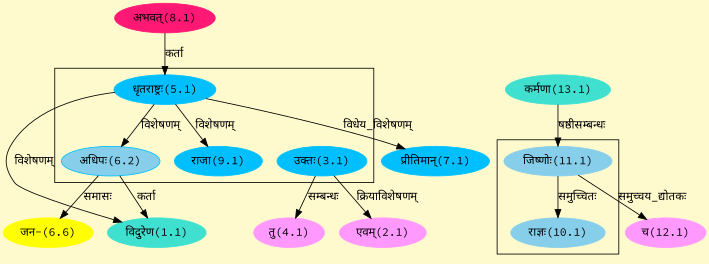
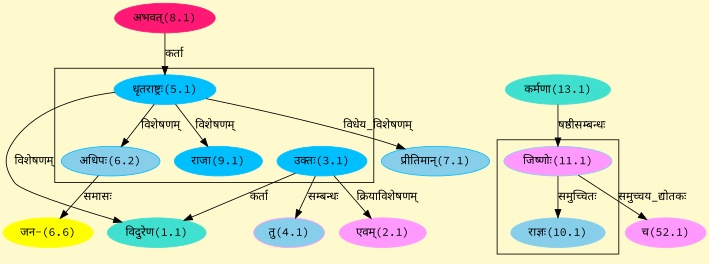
node "प्रीतिमान्(7.1)": fillcolor #00bfff -> #87ceeb
node "जिष्णोः(11.1)": fillcolor #87ceeb -> #ff99ff
edge "अधिपः(6.2)" -> "विदुरेण(1.1)": now "उक्तः(3.1)" -> "विदुरेण(1.1)"
node "तु(4.1)": fillcolor #ff99ff -> #87ceeb
node "च(12.1)": label "च(12.1)" -> "च(52.1)"
